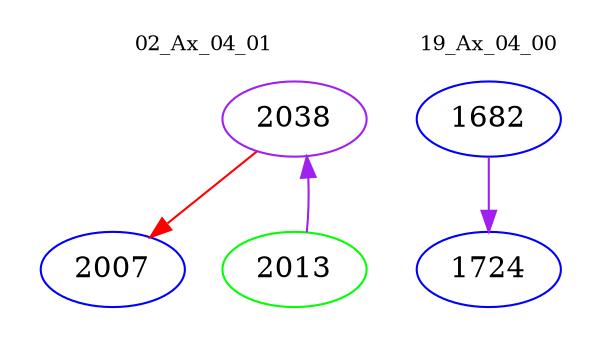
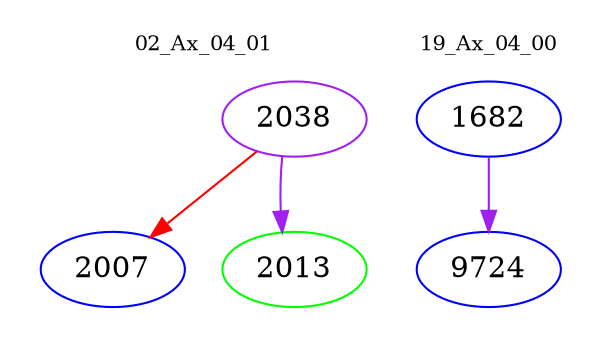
edge "2013" -> "2038": reversed
node "1724": label "1724" -> "9724"
